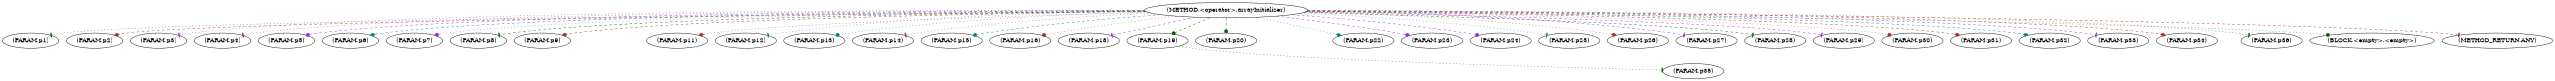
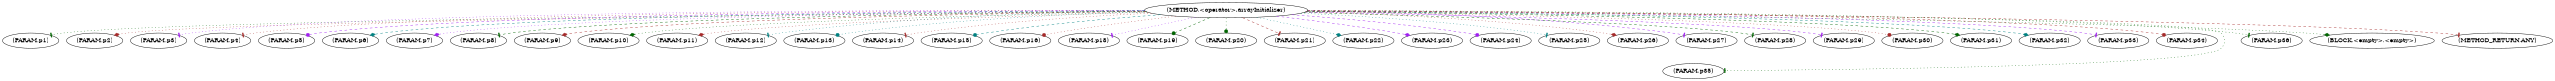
edge "(METHOD,<operator>.arrayInitializer)" -> "(PARAM,p34)": arrowhead diamond -> dot
edge "(METHOD,<operator>.arrayInitializer)" -> "(PARAM,p2)": style dashed -> dotted
edge "(METHOD,<operator>.arrayInitializer)" -> "(BLOCK,<empty>,<empty>)": arrowhead dot -> diamond
edge "(METHOD,<operator>.arrayInitializer)" -> "(PARAM,p31)": color brown -> darkgreen
edge "(METHOD,<operator>.arrayInitializer)" -> "(PARAM,p20)": style dashed -> dotted
edge "(METHOD,<operator>.arrayInitializer)" -> "(PARAM,p18)": style dashed -> dotted
node "(PARAM,p10)": added
node "(PARAM,p21)": added
edge "(PARAM,p19)" -> "(PARAM,p35)": now "(METHOD,<operator>.arrayInitializer)" -> "(PARAM,p35)"
